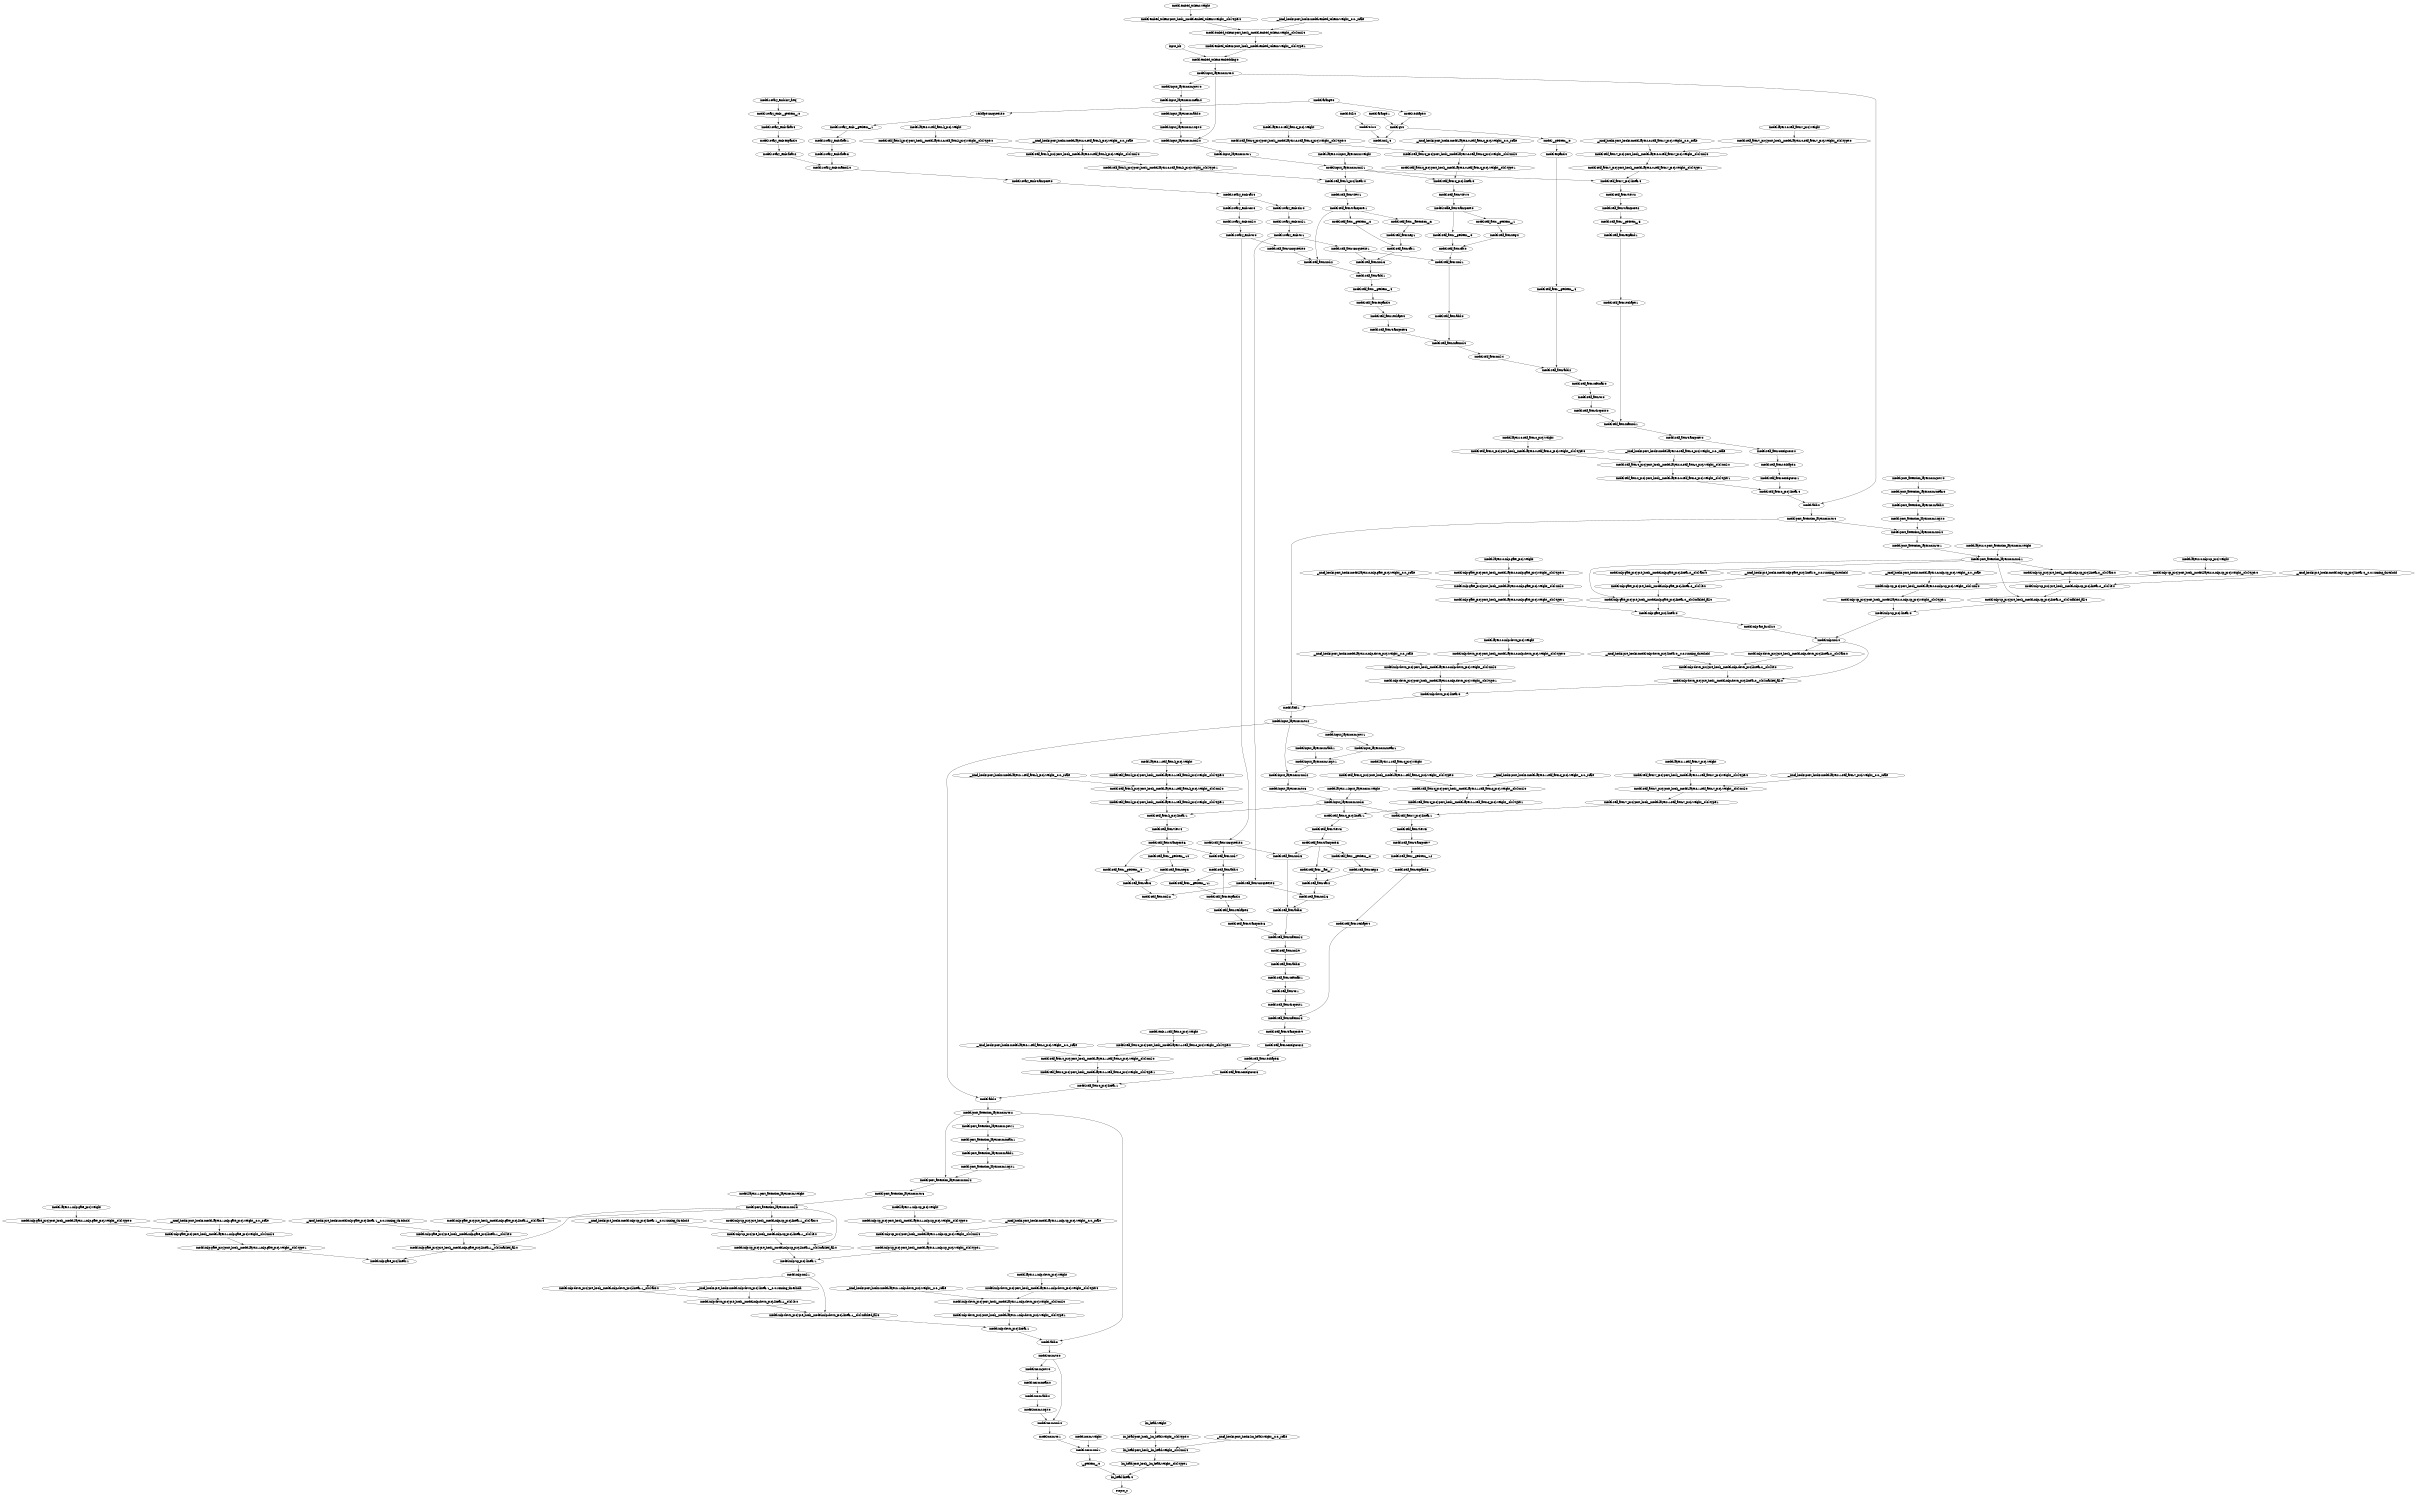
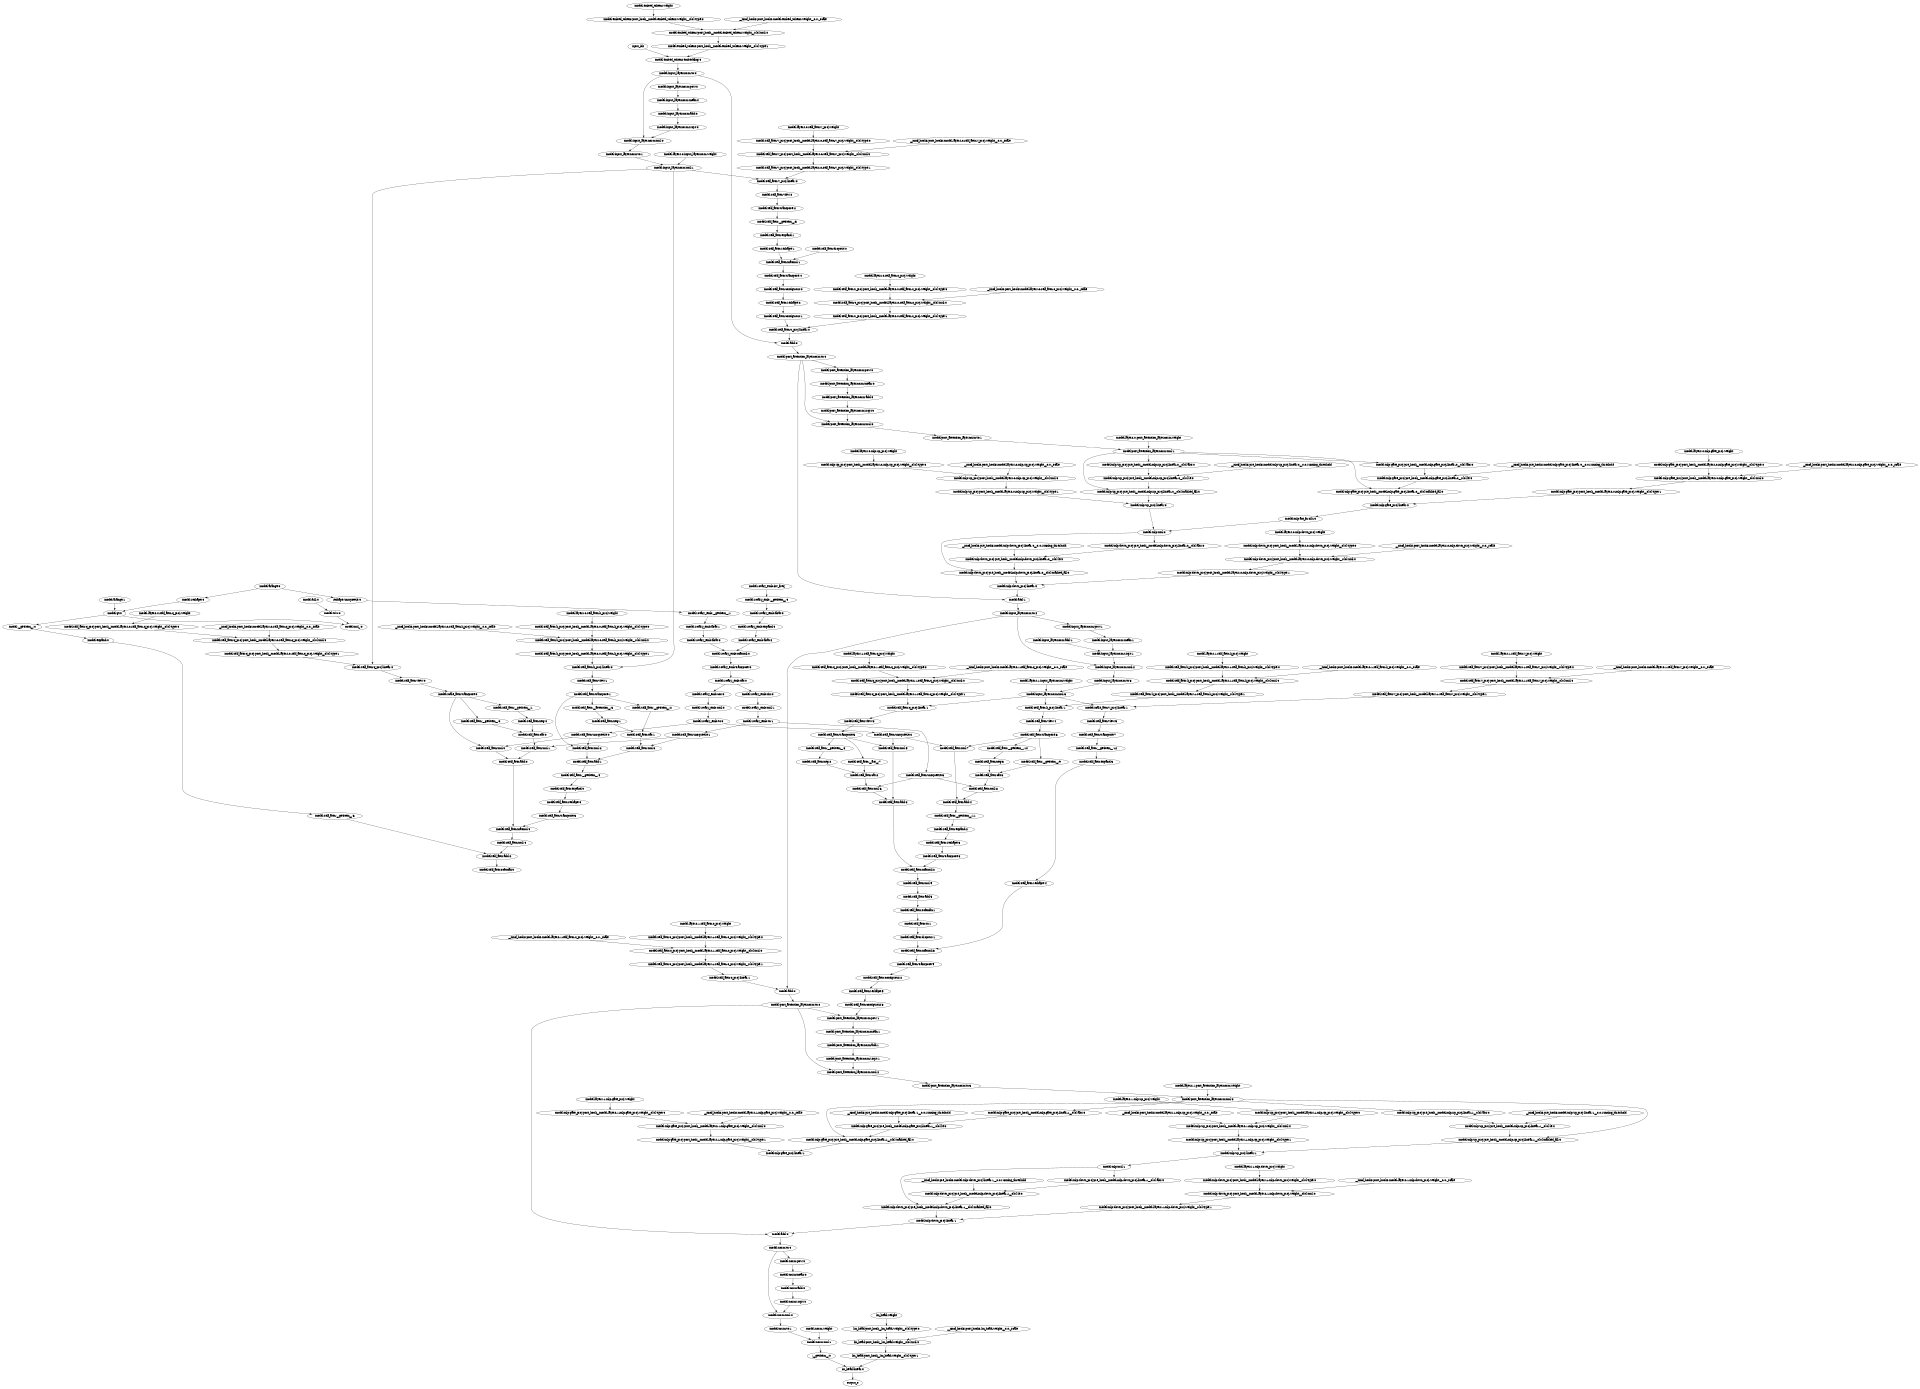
edge "model/post_attention_layernorm/to/0" -> "model/post_attention_layernorm/pow/0": added
node "model/self_attn/to/0": removed
node "model/self_attn/mul/0": added
node "model/self_attn/v_proj/linear/1": label "model/self_attn/v_proj/linear/1" -> "model/scale_attn/v_proj/linear/1"
edge "model/self_attn/expand/2" -> "model/self_attn/add/4": now "model/self_attn/mul/8" -> "model/self_attn/add/4"
node "model.emb.1.self_attn.o_proj.weight": label "model.emb.1.self_attn.o_proj.weight" -> "model.layers.1.self_attn.o_proj.weight"
edge "model/self_attn/contiguous/3" -> "model/self_attn/o_proj/linear/1": now "model/self_attn/contiguous/3" -> "model/post_attention_layernorm/pow/1"
